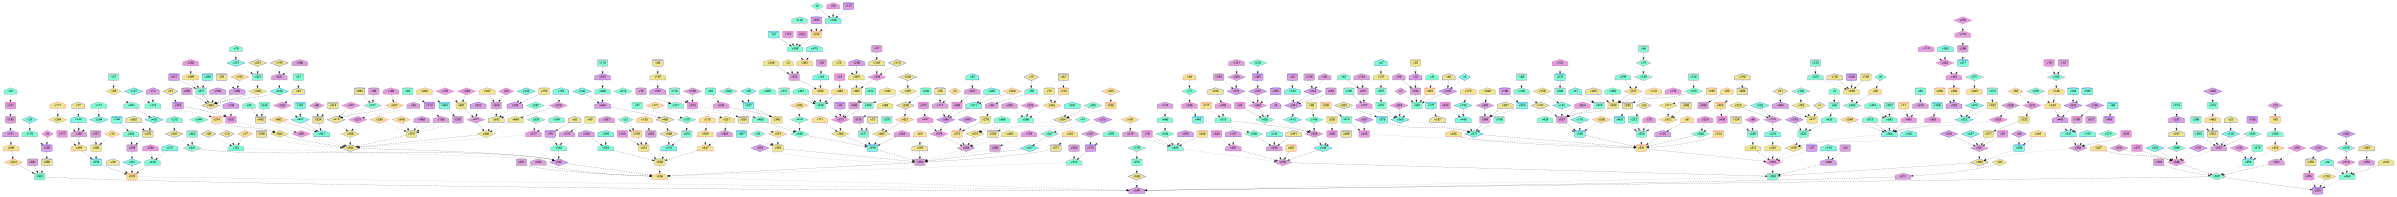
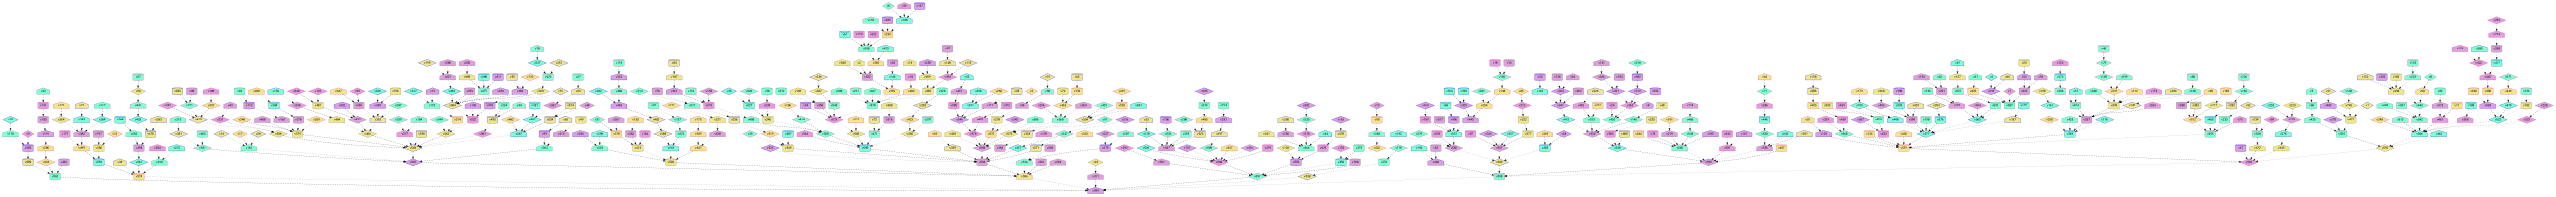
node "v200": shape cylinder -> diamond
edge "v597" -> "v529": reversed
